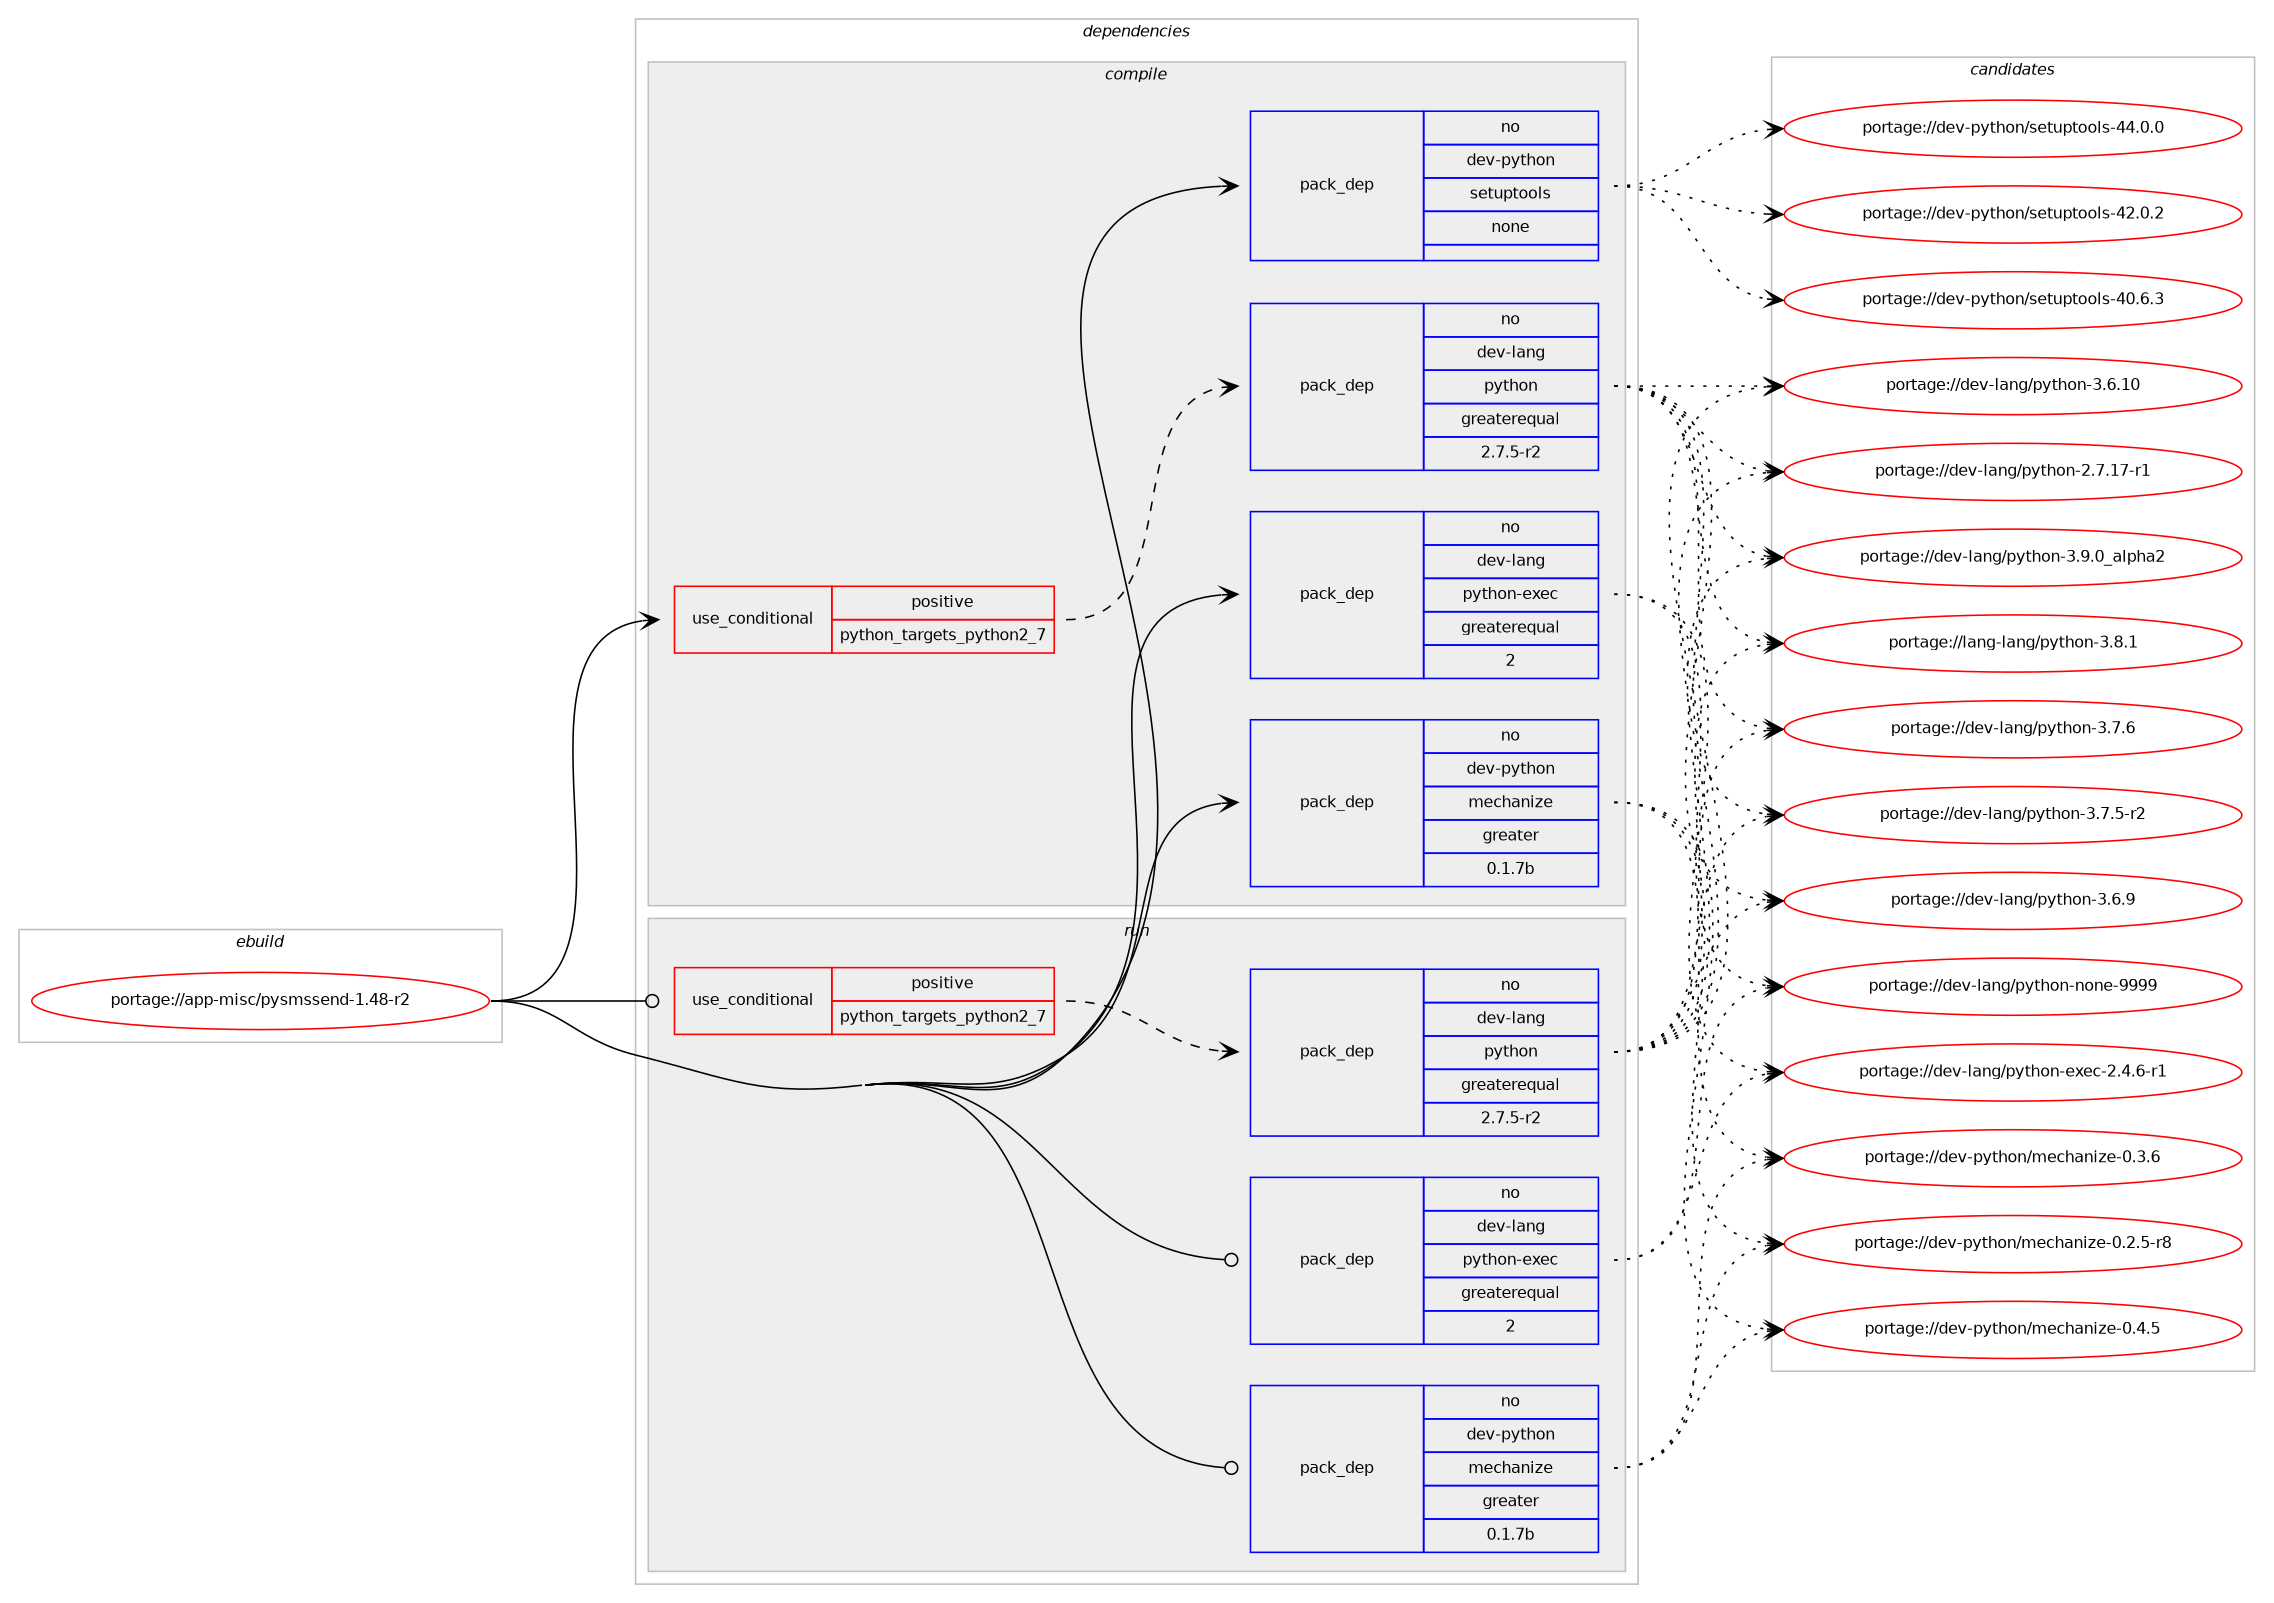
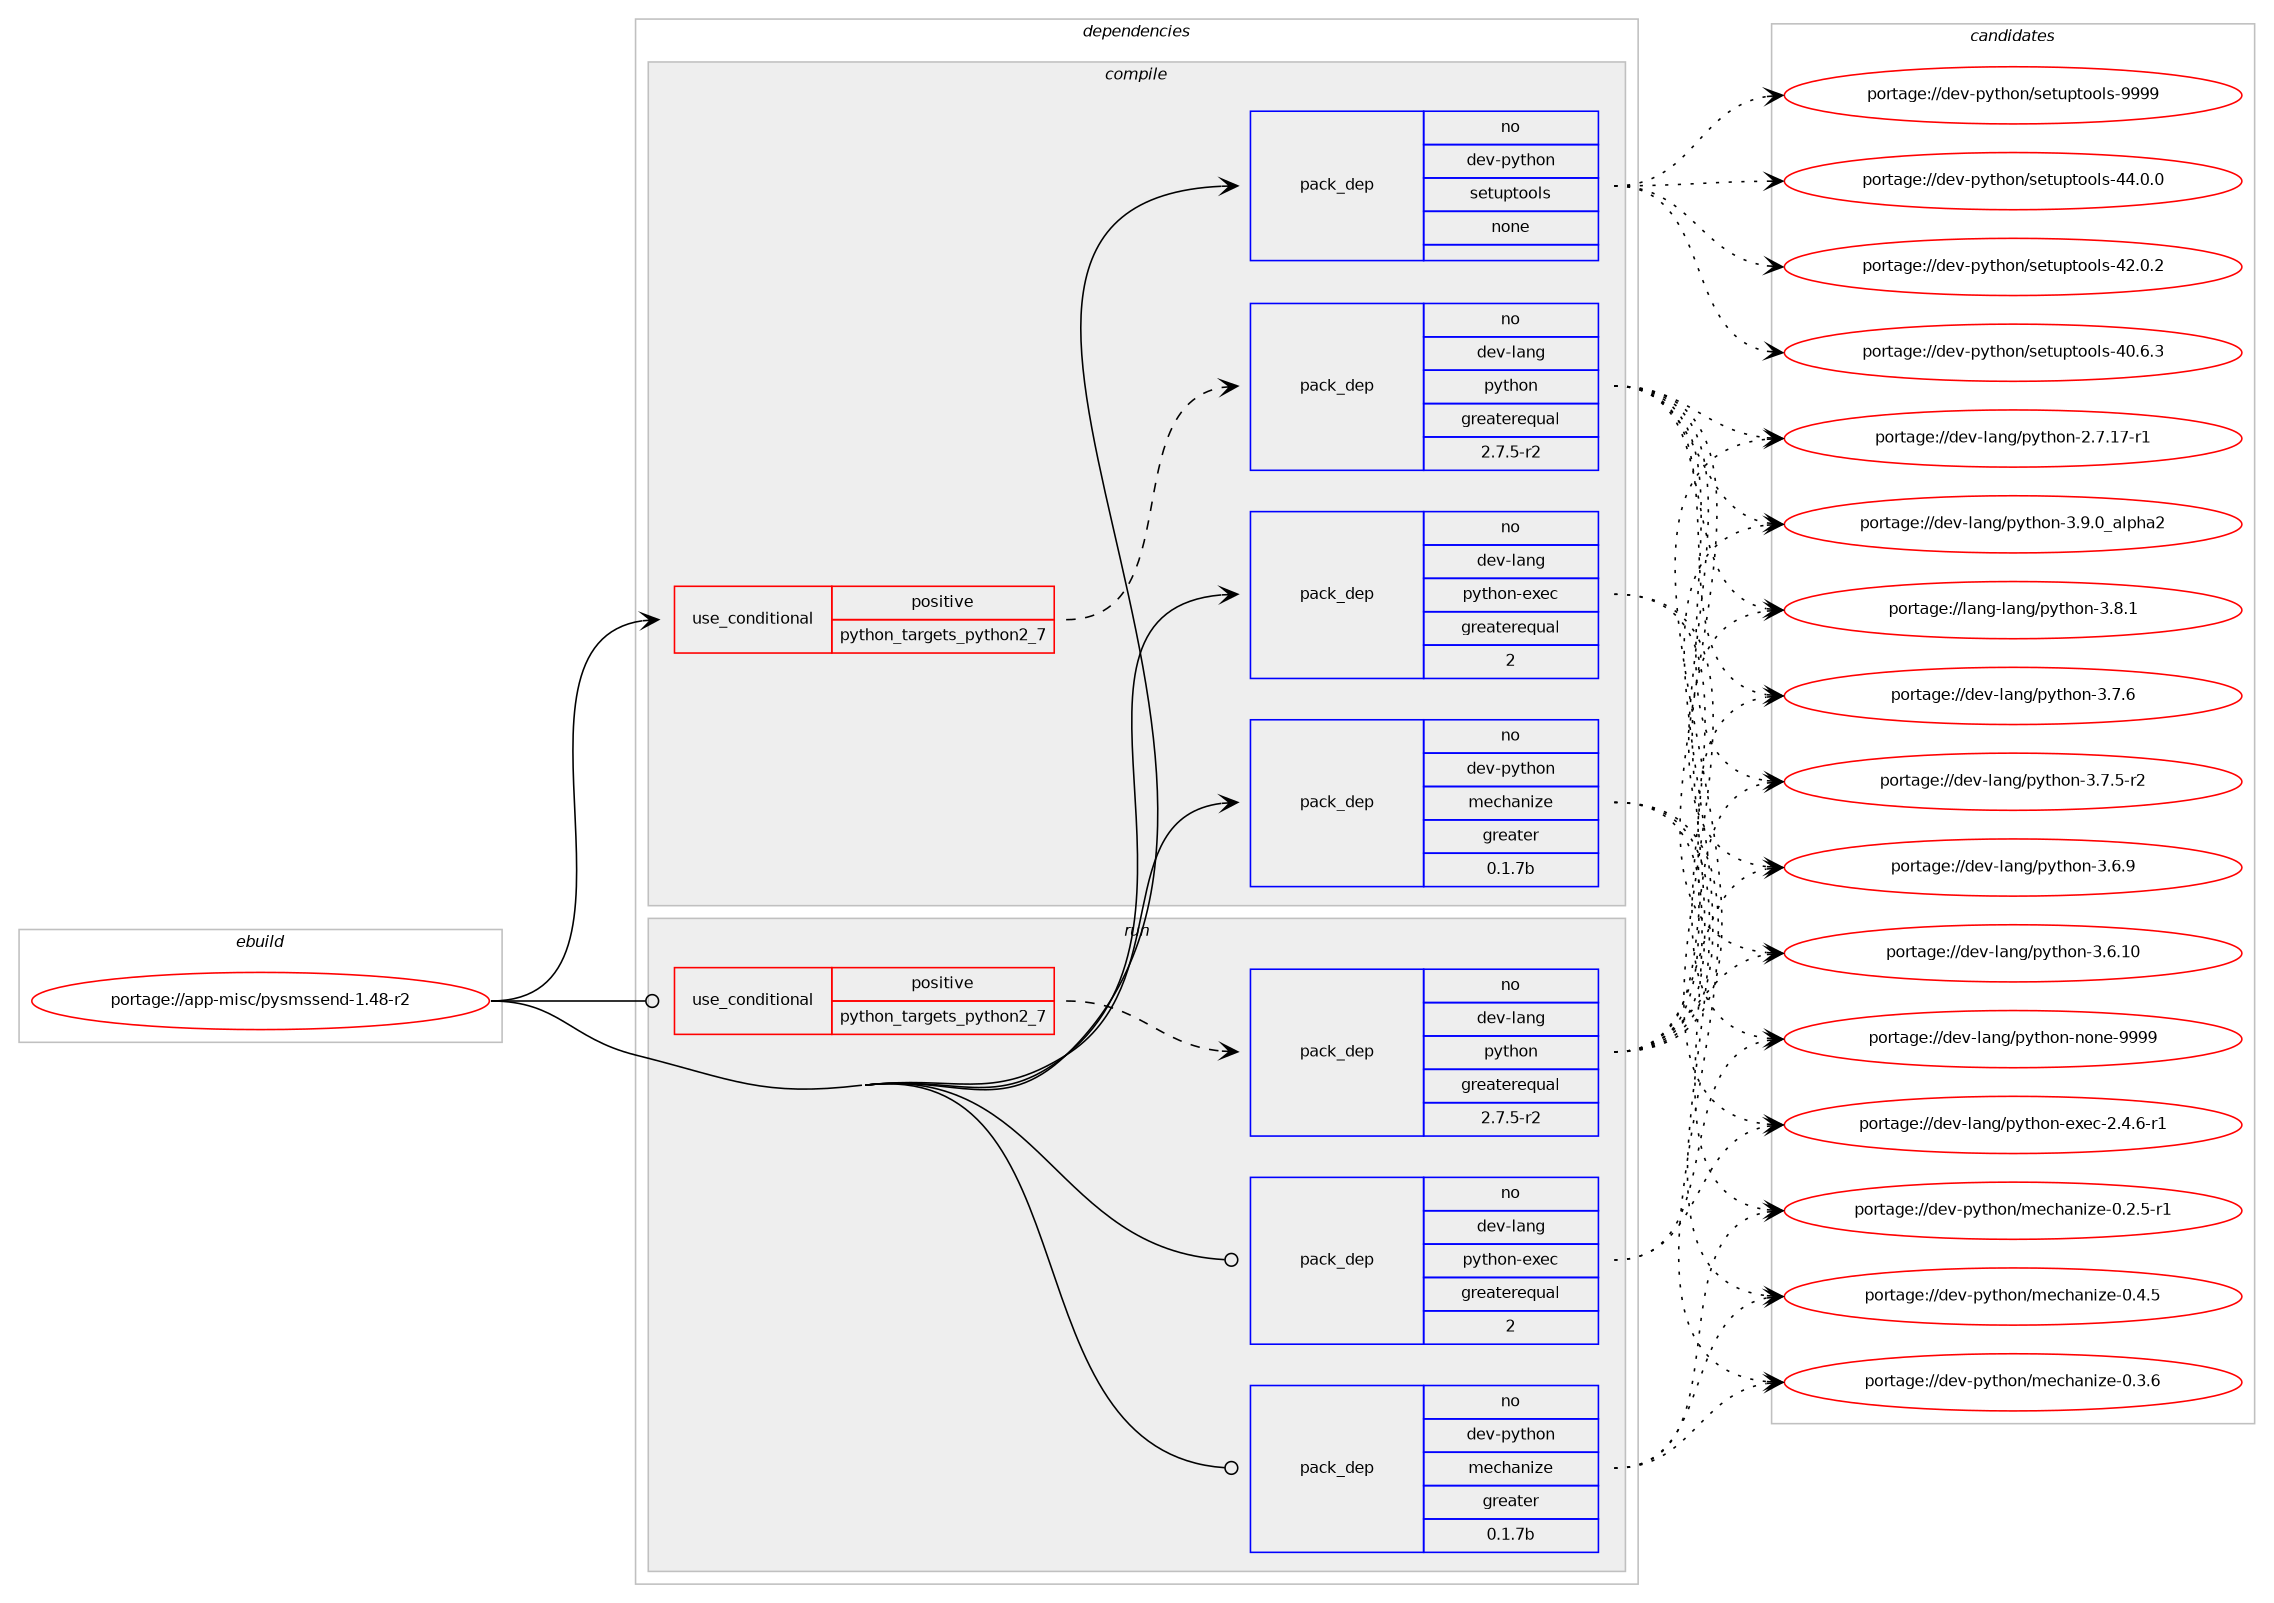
node "portage://dev-python/setuptools-9999": added
node "portage://dev-python/mechanize-0.2.5-r8": label "portage://dev-python/mechanize-0.2.5-r8" -> "portage://dev-python/mechanize-0.2.5-r1"
